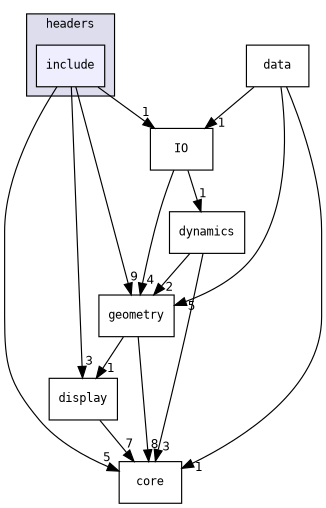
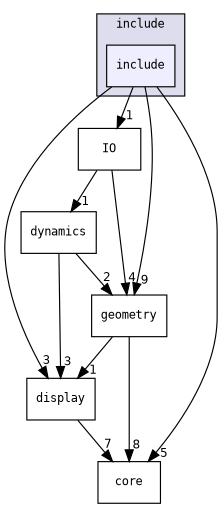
cluster "headers": label "headers" -> "include"
node "data": removed
edge "dynamics" -> "core": now "dynamics" -> "display"
